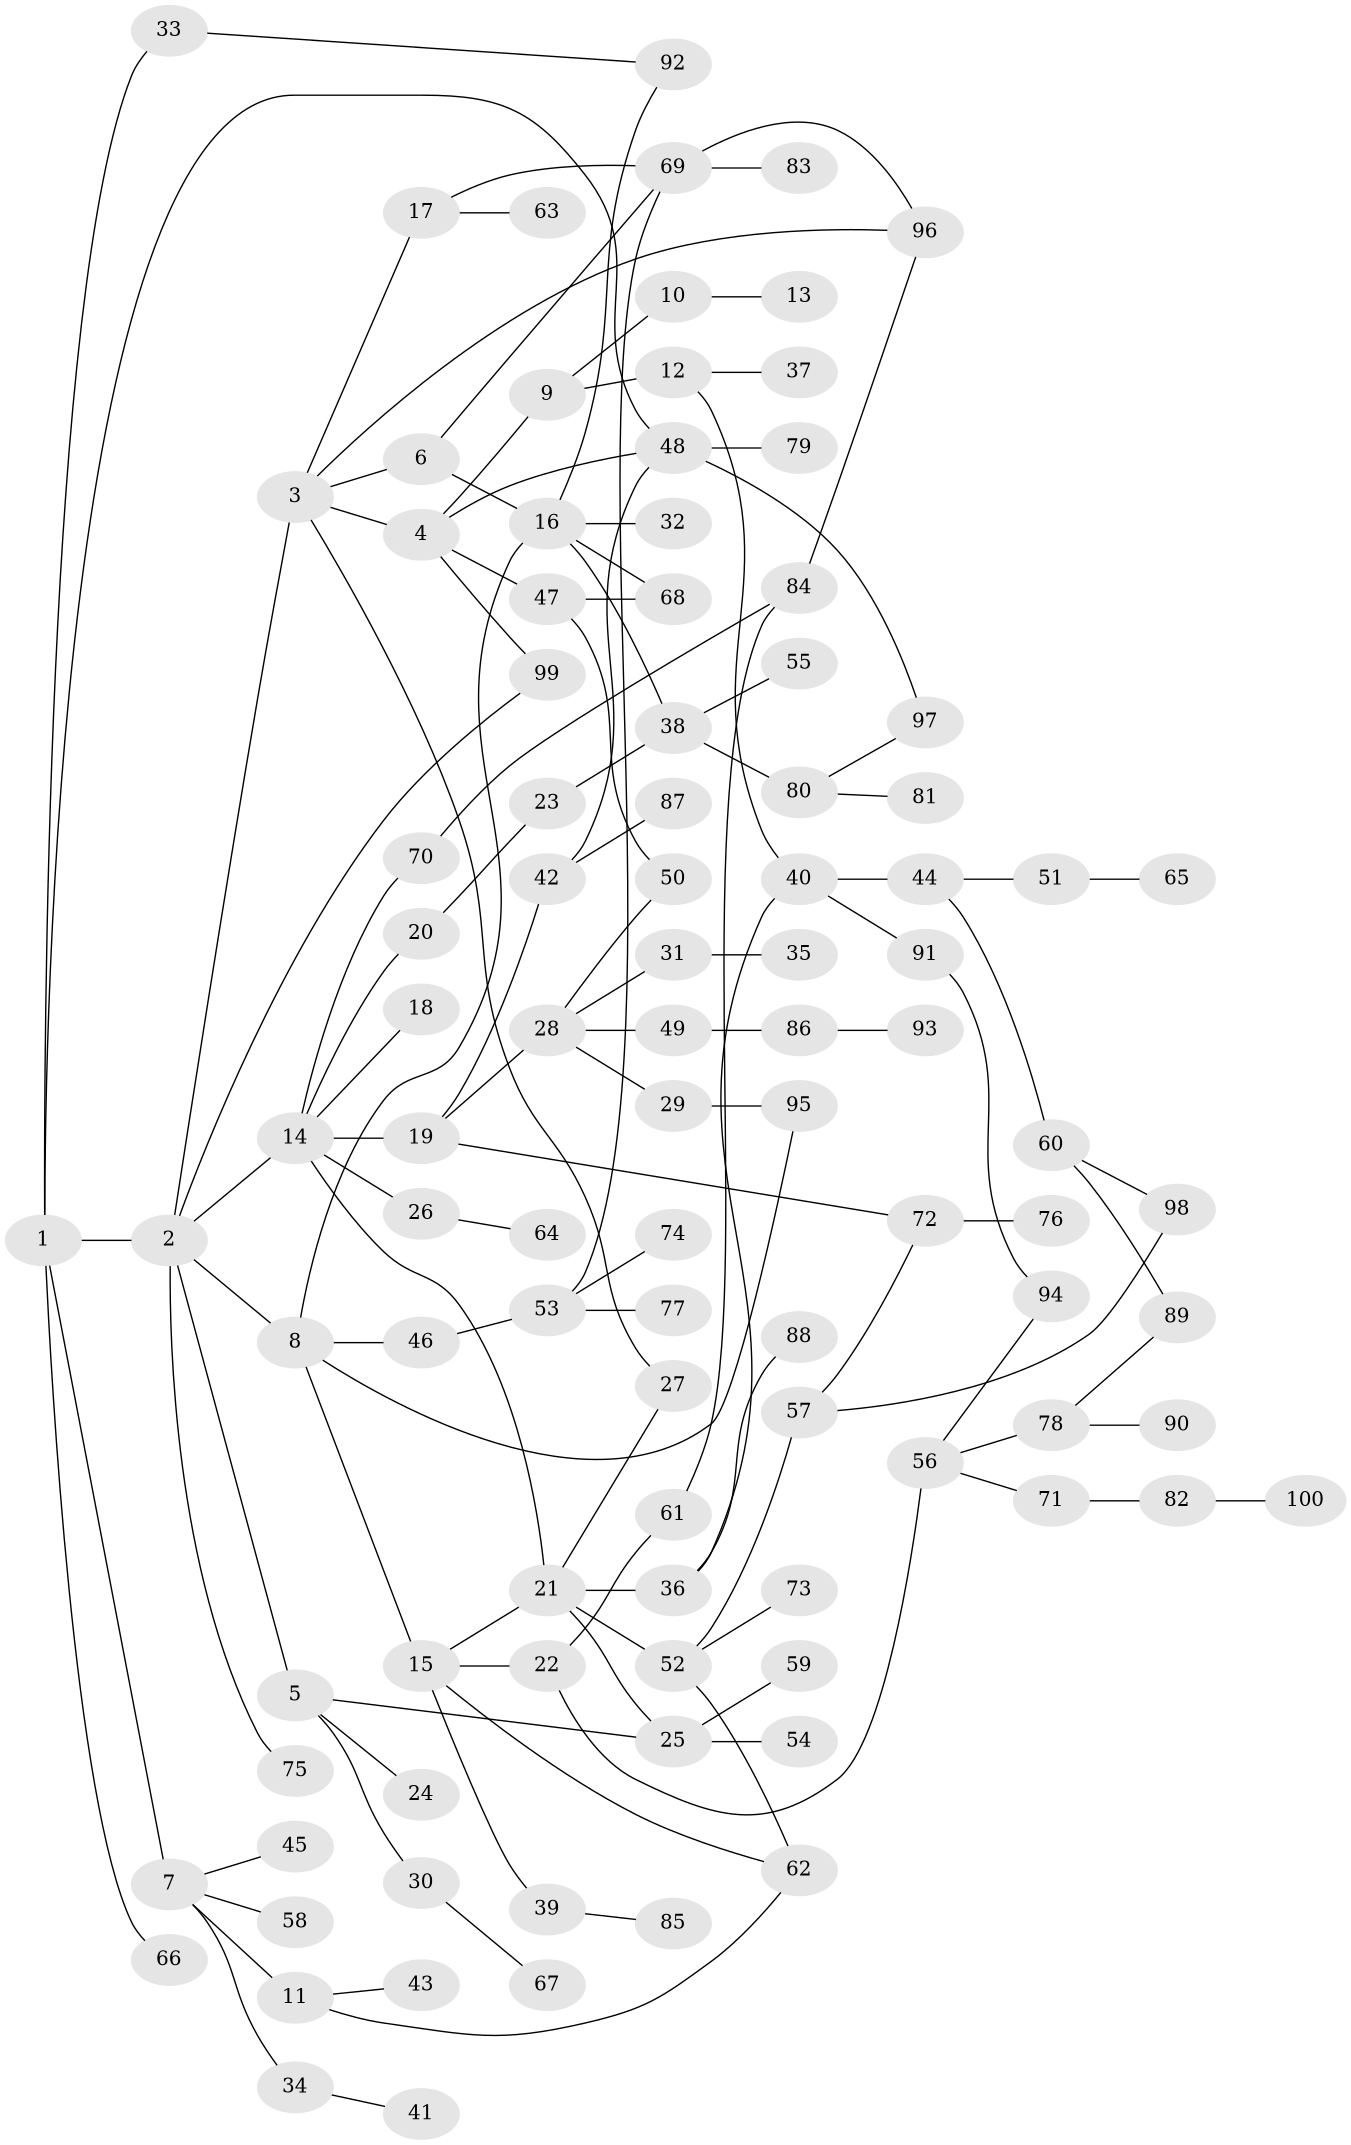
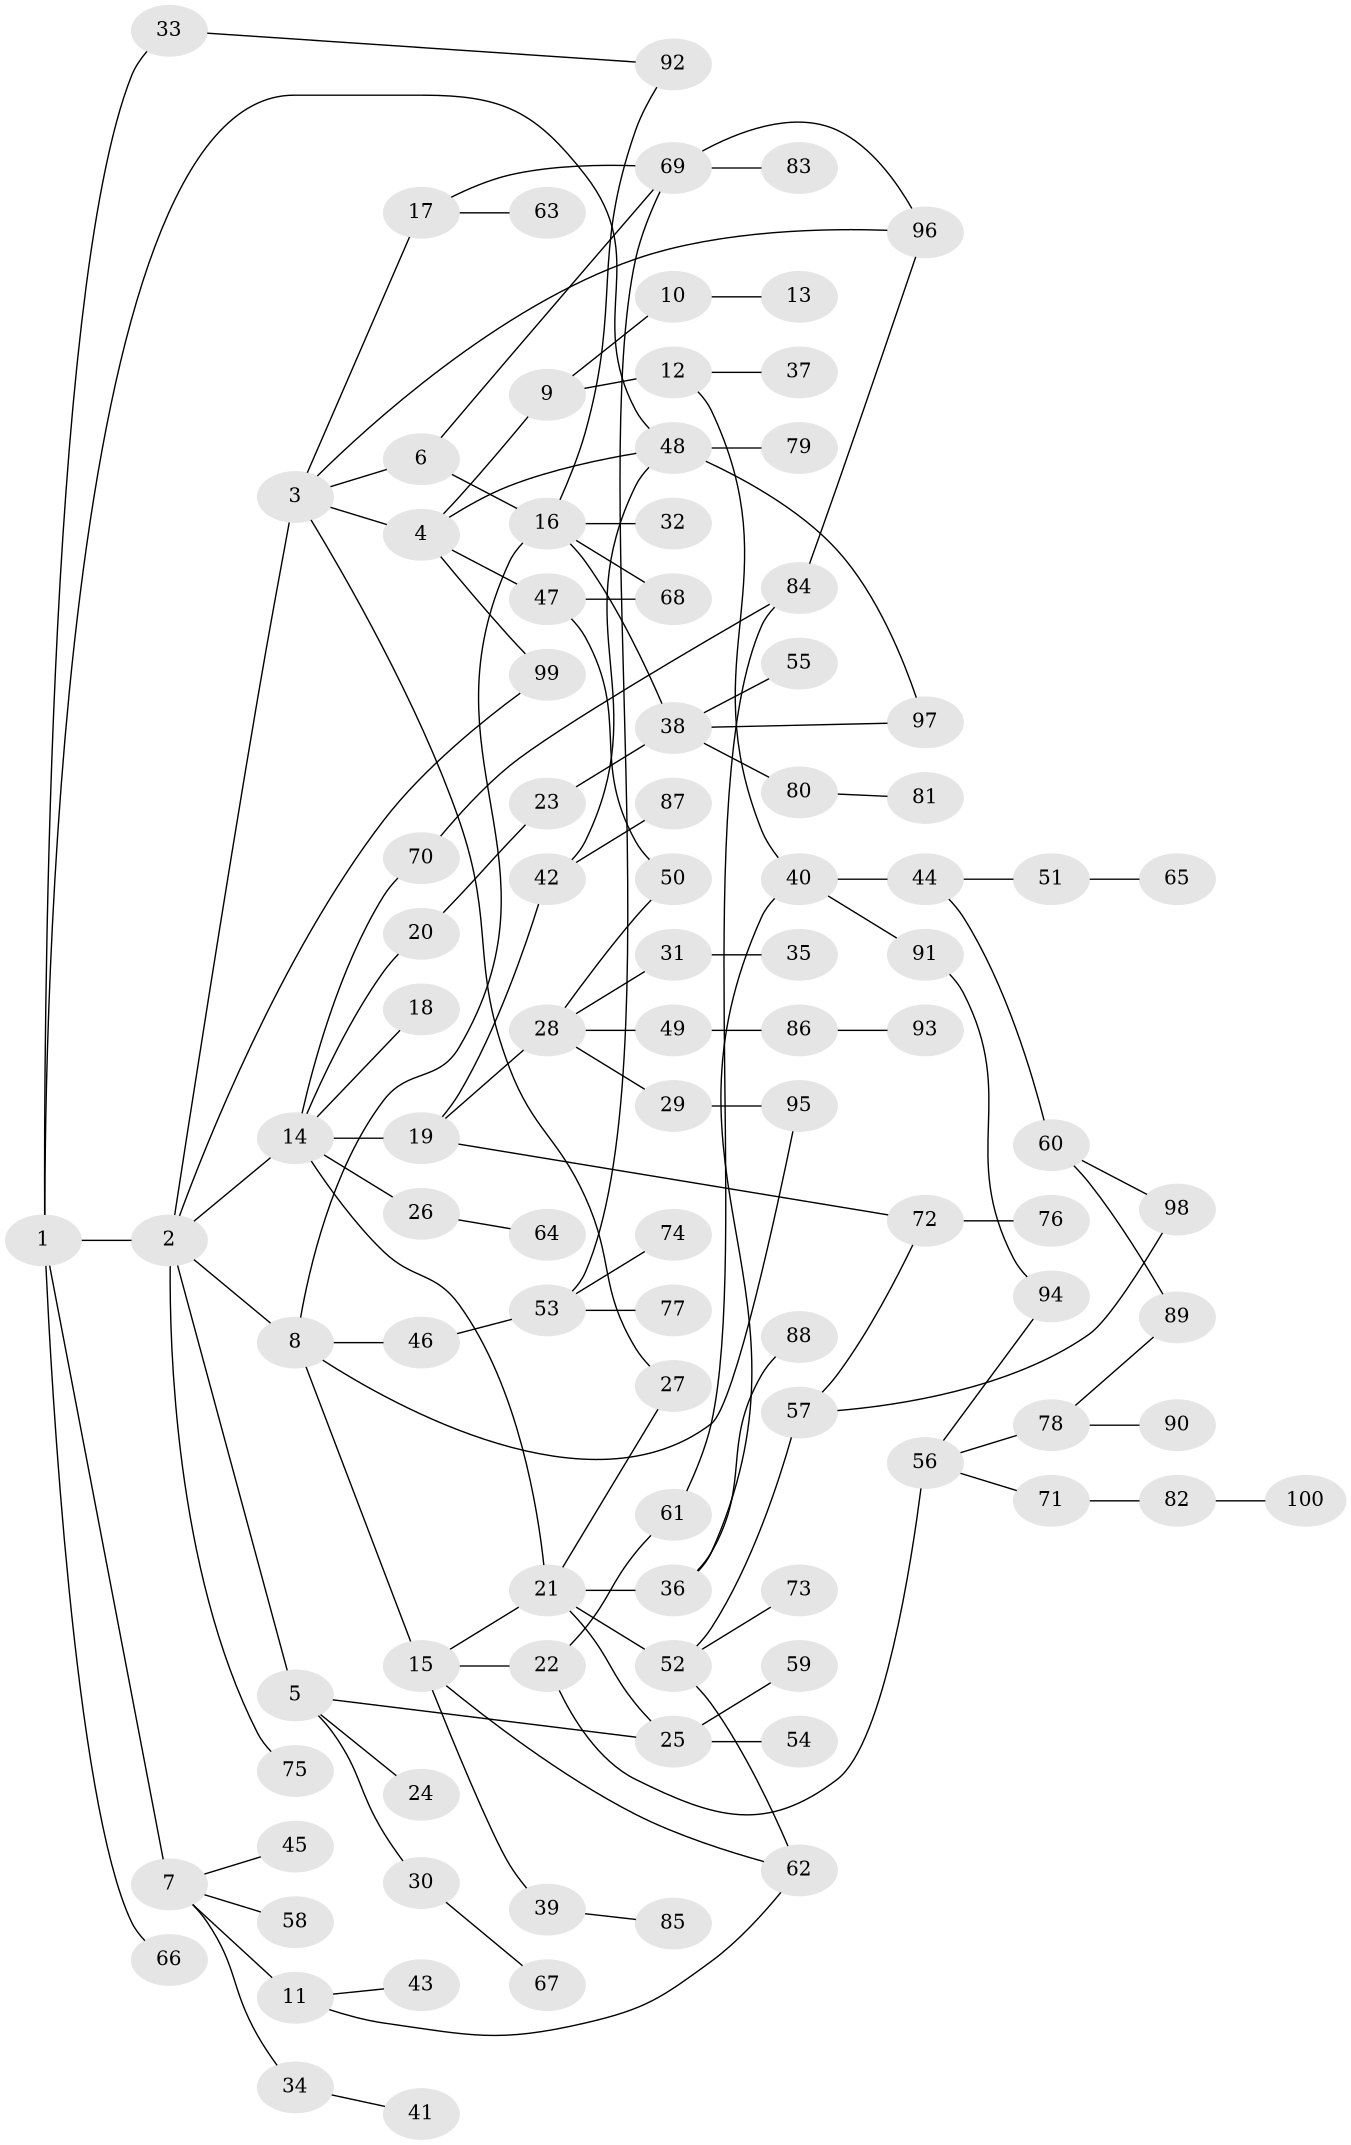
edge "97" -- "80": now "97" -- "38"
